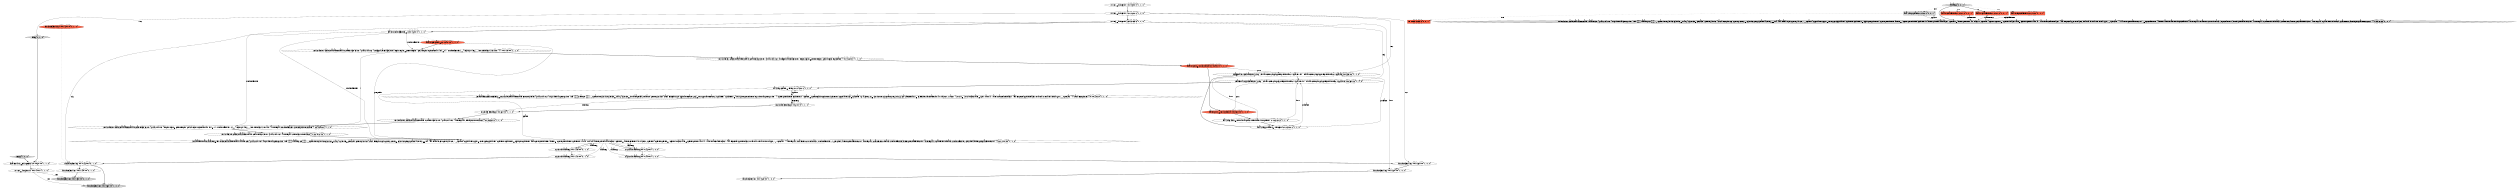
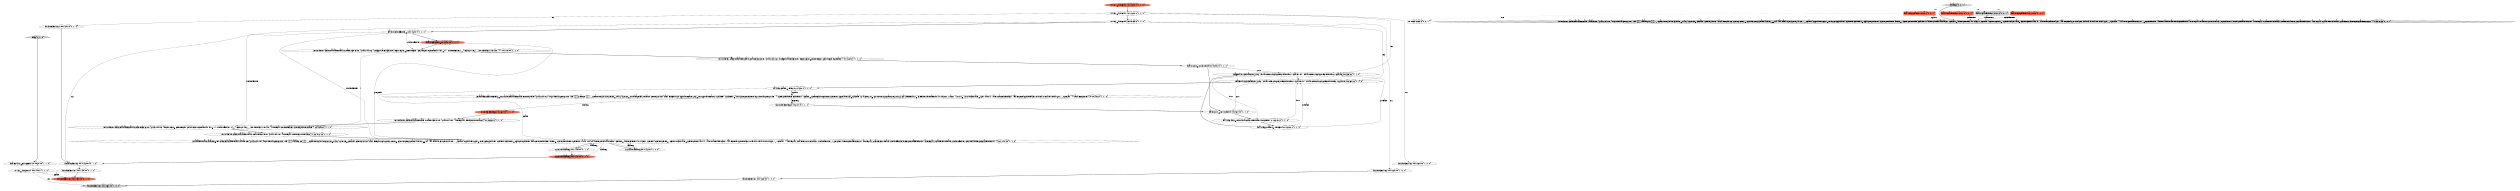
node "VM vm1 = host.getVM(1)@@@5@@@['1', '1', '0']": fillcolor white -> tomato
edge "validateCq['0', '0', '1']" -> "final String cqName@@@2@@@['0', '0', '1']": label "host" -> "true"
edge "validateCq['0', '0', '1']" -> "final int createEvents@@@2@@@['0', '0', '1']": removed, label "true"
edge "validateCq['0', '0', '1']" -> "final int updateEvents@@@2@@@['0', '0', '1']": style bold -> dotted
node "final String cqName@@@2@@@['0', '0', '1']": fillcolor lightgray -> tomato
node "final int updateEvents@@@2@@@['0', '0', '1']": fillcolor tomato -> lightgray
edge "VM vm2 = host.getVM(2)@@@6@@@['1', '1', '0']" -> "testCq['0', '1', '0']": now "VM vm2 = host.getVM(2)@@@6@@@['1', '1', '0']" -> "this.closeClient(vm2)@@@142@@@['0', '1', '0']"
node "VM vm@@@2@@@['0', '0', '1']": fillcolor tomato -> white
node "this.closeClient(vm2)@@@142@@@['0', '1', '0']": fillcolor tomato -> white
edge "final int numberOfEntries = 10@@@8@@@['1', '1', '0']" -> "final int queryLimit = 6@@@9@@@['1', '1', '0']": style dotted -> bold
node "final int port0 = vm0.invoke(null)@@@29@@@['1', '1', '0']": fillcolor tomato -> white
edge "this.closeClient(vm2)@@@142@@@['0', '1', '0']" -> "this.closeClient(vm3)@@@143@@@['0', '1', '0']": style dotted -> bold
edge "VM vm3 = host.getVM(3)@@@7@@@['1', '1', '0']" -> "this.closeClient(vm3)@@@151@@@['1', '0', '0']": label "host0" -> "vm3"
edge "vm2.invoke(executeCq)@@@81@@@['1', '1', '0']" -> "vm3.invoke(executeCq)@@@82@@@['1', '1', '0']": now "vm2.invoke(executeCq)@@@81@@@['1', '1', '0']" -> "final int port1 = vm1.invoke(null)@@@30@@@['1', '1', '0']"
node "vm3.invoke(executeCq)@@@82@@@['1', '1', '0']": fillcolor white -> tomato
node "final int port1 = vm1.invoke(null)@@@30@@@['1', '1', '0']": fillcolor tomato -> white
node "testCq['1', '0', '0']": removed
node "vm3.invoke(validateCq)@@@141@@@['0', '1', '0']": fillcolor white -> tomato
node "vm3.invoke(validateCq)@@@149@@@['1', '0', '0']": removed
edge "final Host host = Host.getHost(0)@@@3@@@['1', '1', '0']" -> "VM vm0 = host.getVM(0)@@@4@@@['1', '1', '0']": removed
edge "this.closeClient(vm2)@@@150@@@['1', '0', '0']" -> "this.closeClient(vm3)@@@151@@@['1', '0', '0']": removed
edge "this.closeClient(vm3)@@@143@@@['0', '1', '0']" -> "this.closeClient(vm0)@@@153@@@['1', '0', '0']": now "this.closeClient(vm1)@@@152@@@['1', '0', '0']" -> "this.closeClient(vm0)@@@153@@@['1', '0', '0']"
edge "VM vm0 = host.getVM(0)@@@4@@@['1', '1', '0']" -> "this.closeClient(vm0)@@@145@@@['0', '1', '0']": label "vm0" -> "cqName"
node "this.closeClient(vm0)@@@145@@@['0', '1', '0']": fillcolor lightgray -> tomato
